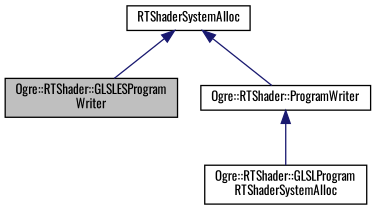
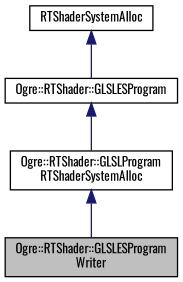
edge "Ogre::RTShader::GLSLESProgram Writer" -> "RTShaderSystemAlloc": now "Ogre::RTShader::GLSLESProgram Writer" -> "Ogre::RTShader::GLSLProgram RTShaderSystemAlloc"
node "Ogre::RTShader::ProgramWriter": label "Ogre::RTShader::ProgramWriter" -> "Ogre::RTShader::GLSLESProgram"
